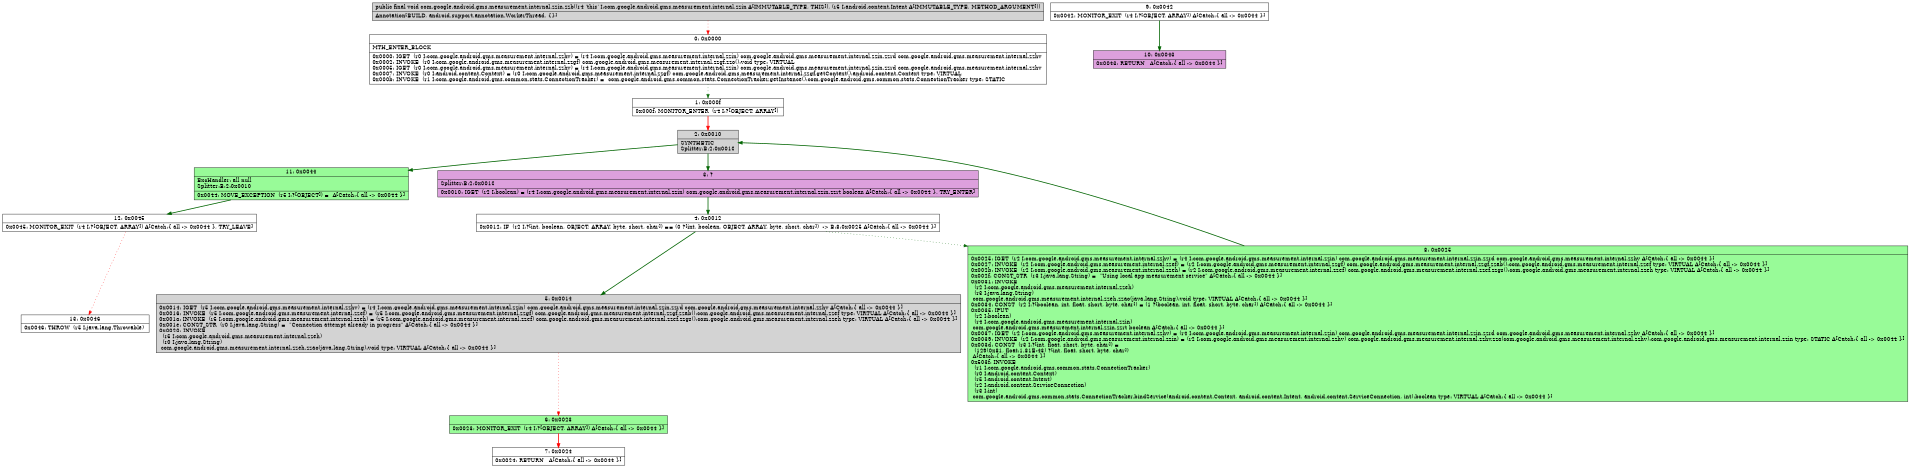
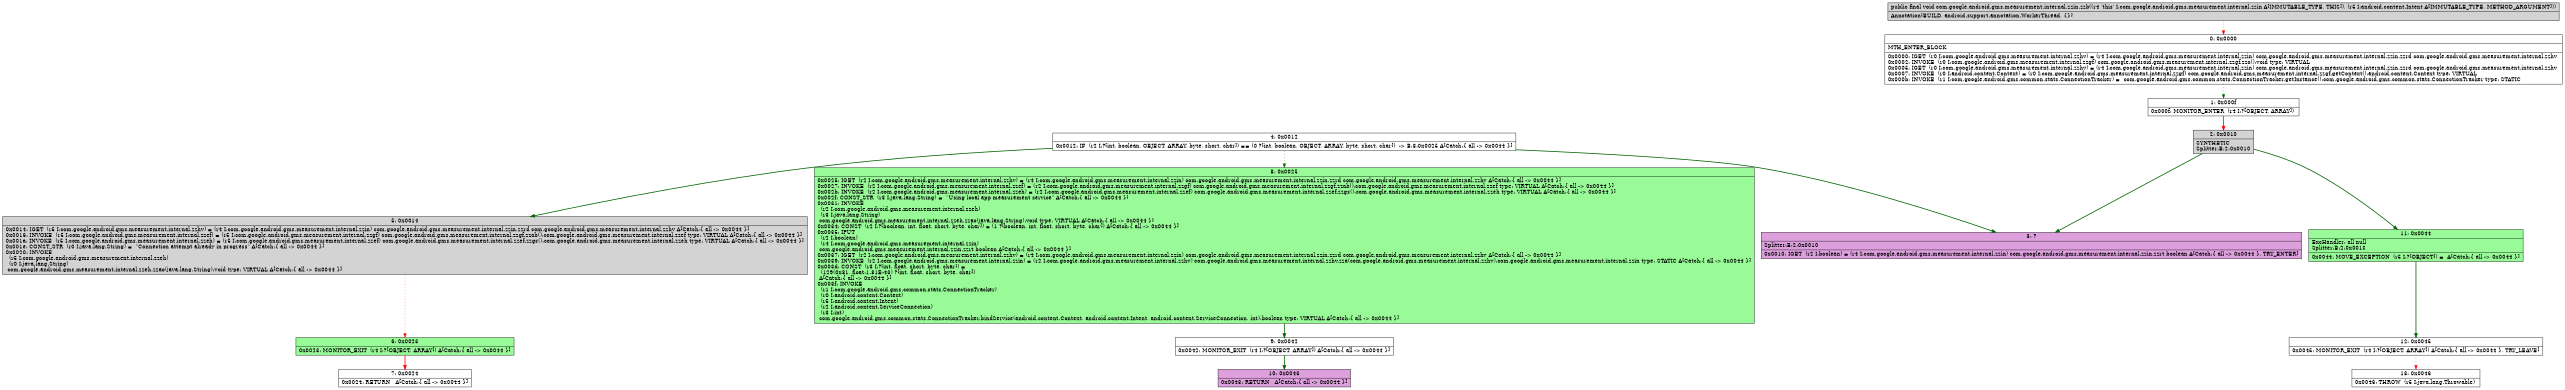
edge "8: 0x0025" -> "2: 0x0010": now "8: 0x0025" -> "9: 0x0042"
edge "3: ?" -> "4: 0x0012": reversed
node "8: 0x0025": text "0x503f: INVOKE" -> "0x003f: INVOKE"
